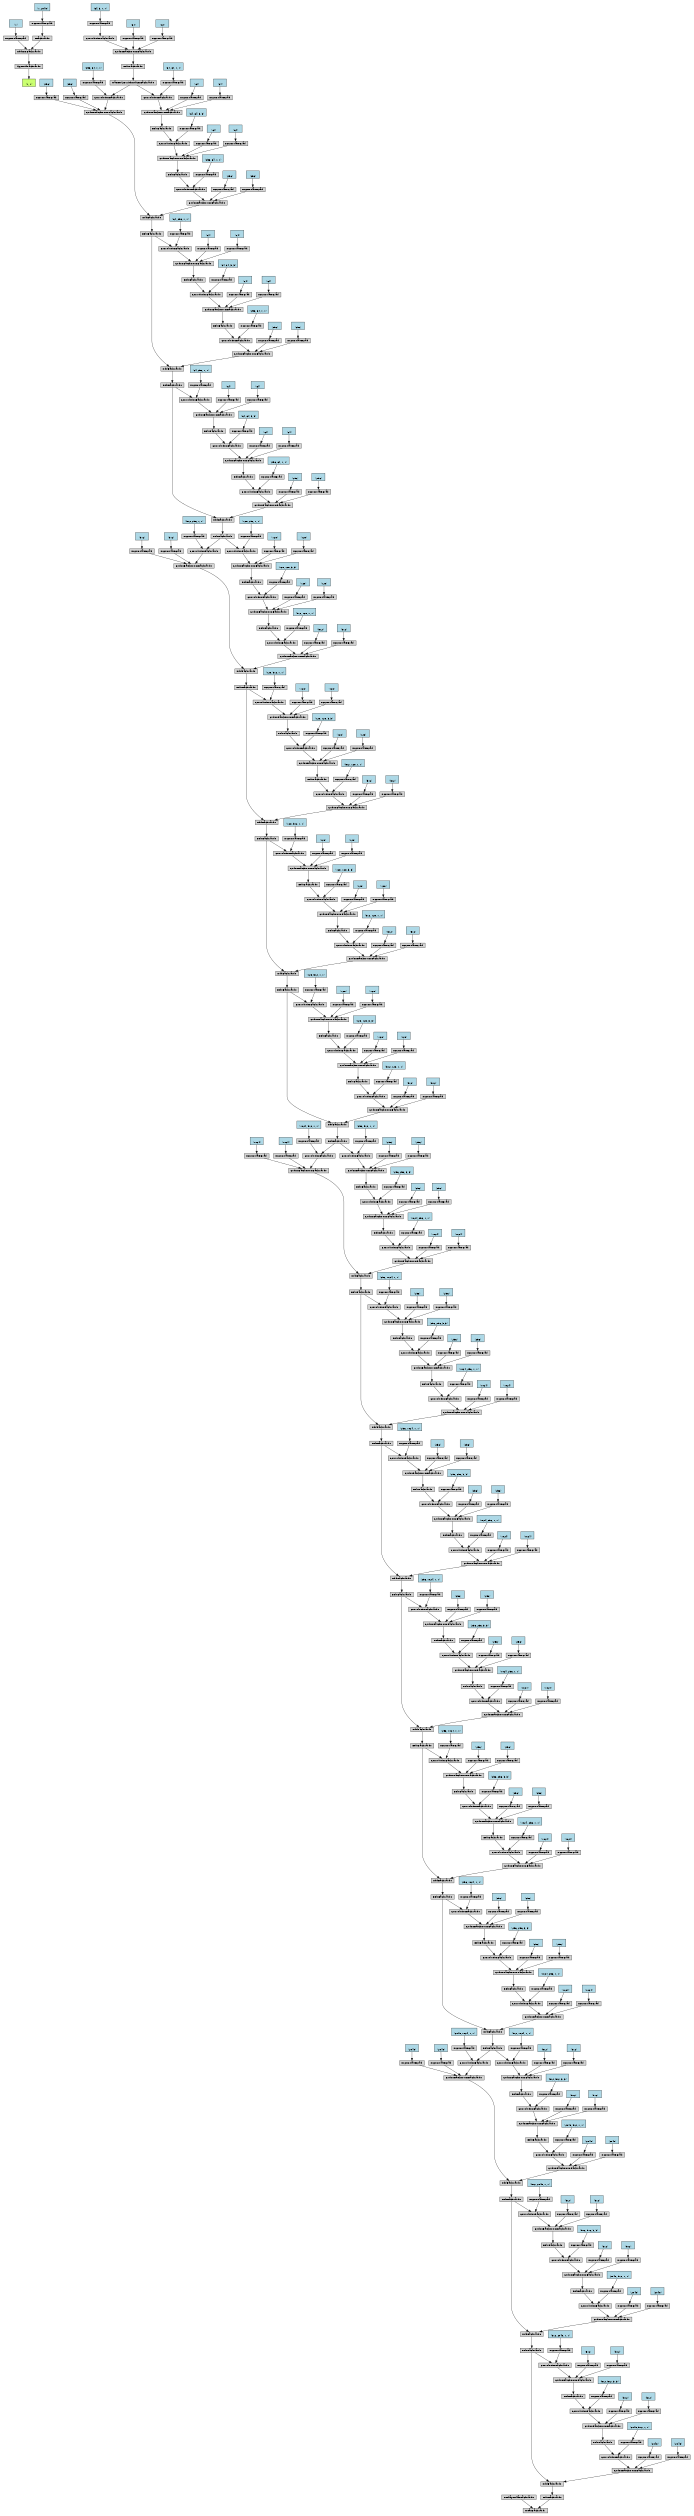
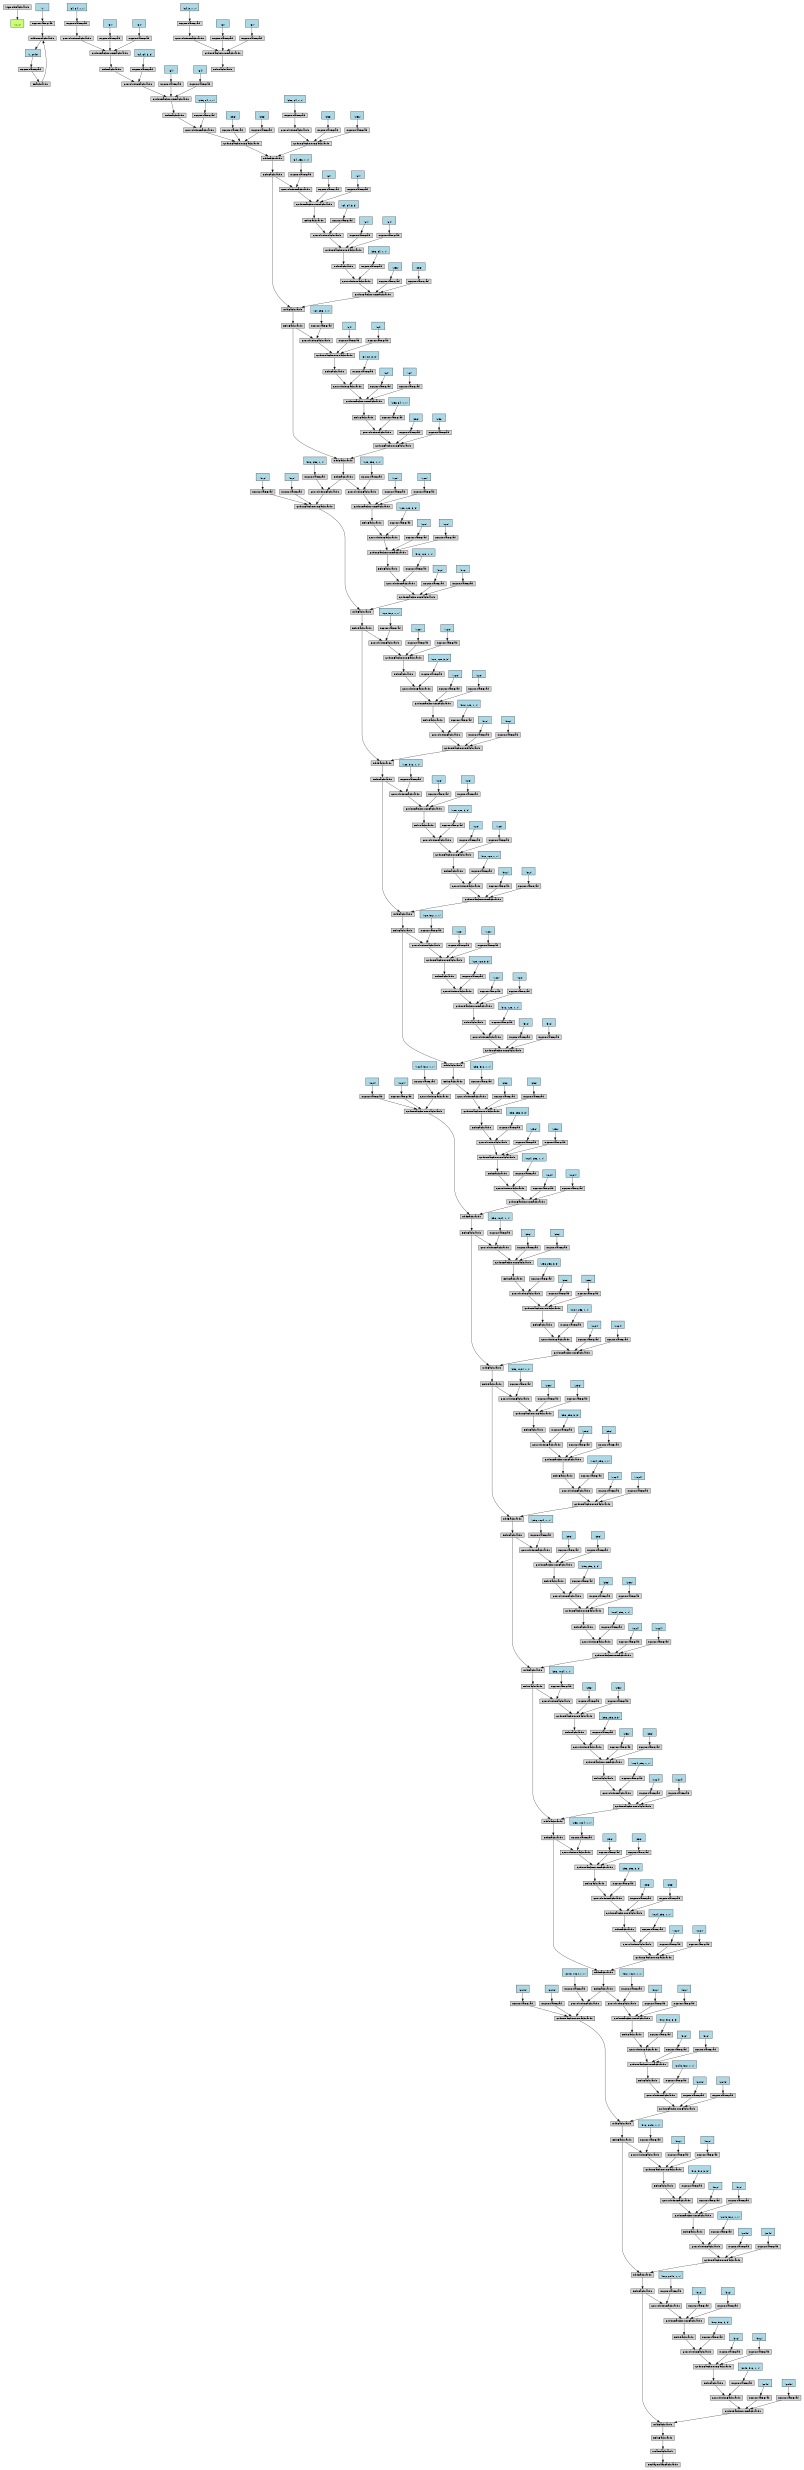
edge "AddmmBackward0" -> "SigmoidBackward0": now "AddmmBackward0" -> "(1, 2048)"
node "MaxPool2DWithIndicesBackward0": removed
edge "ReshapeAliasBackward0" -> "MeanBackward1": reversed
